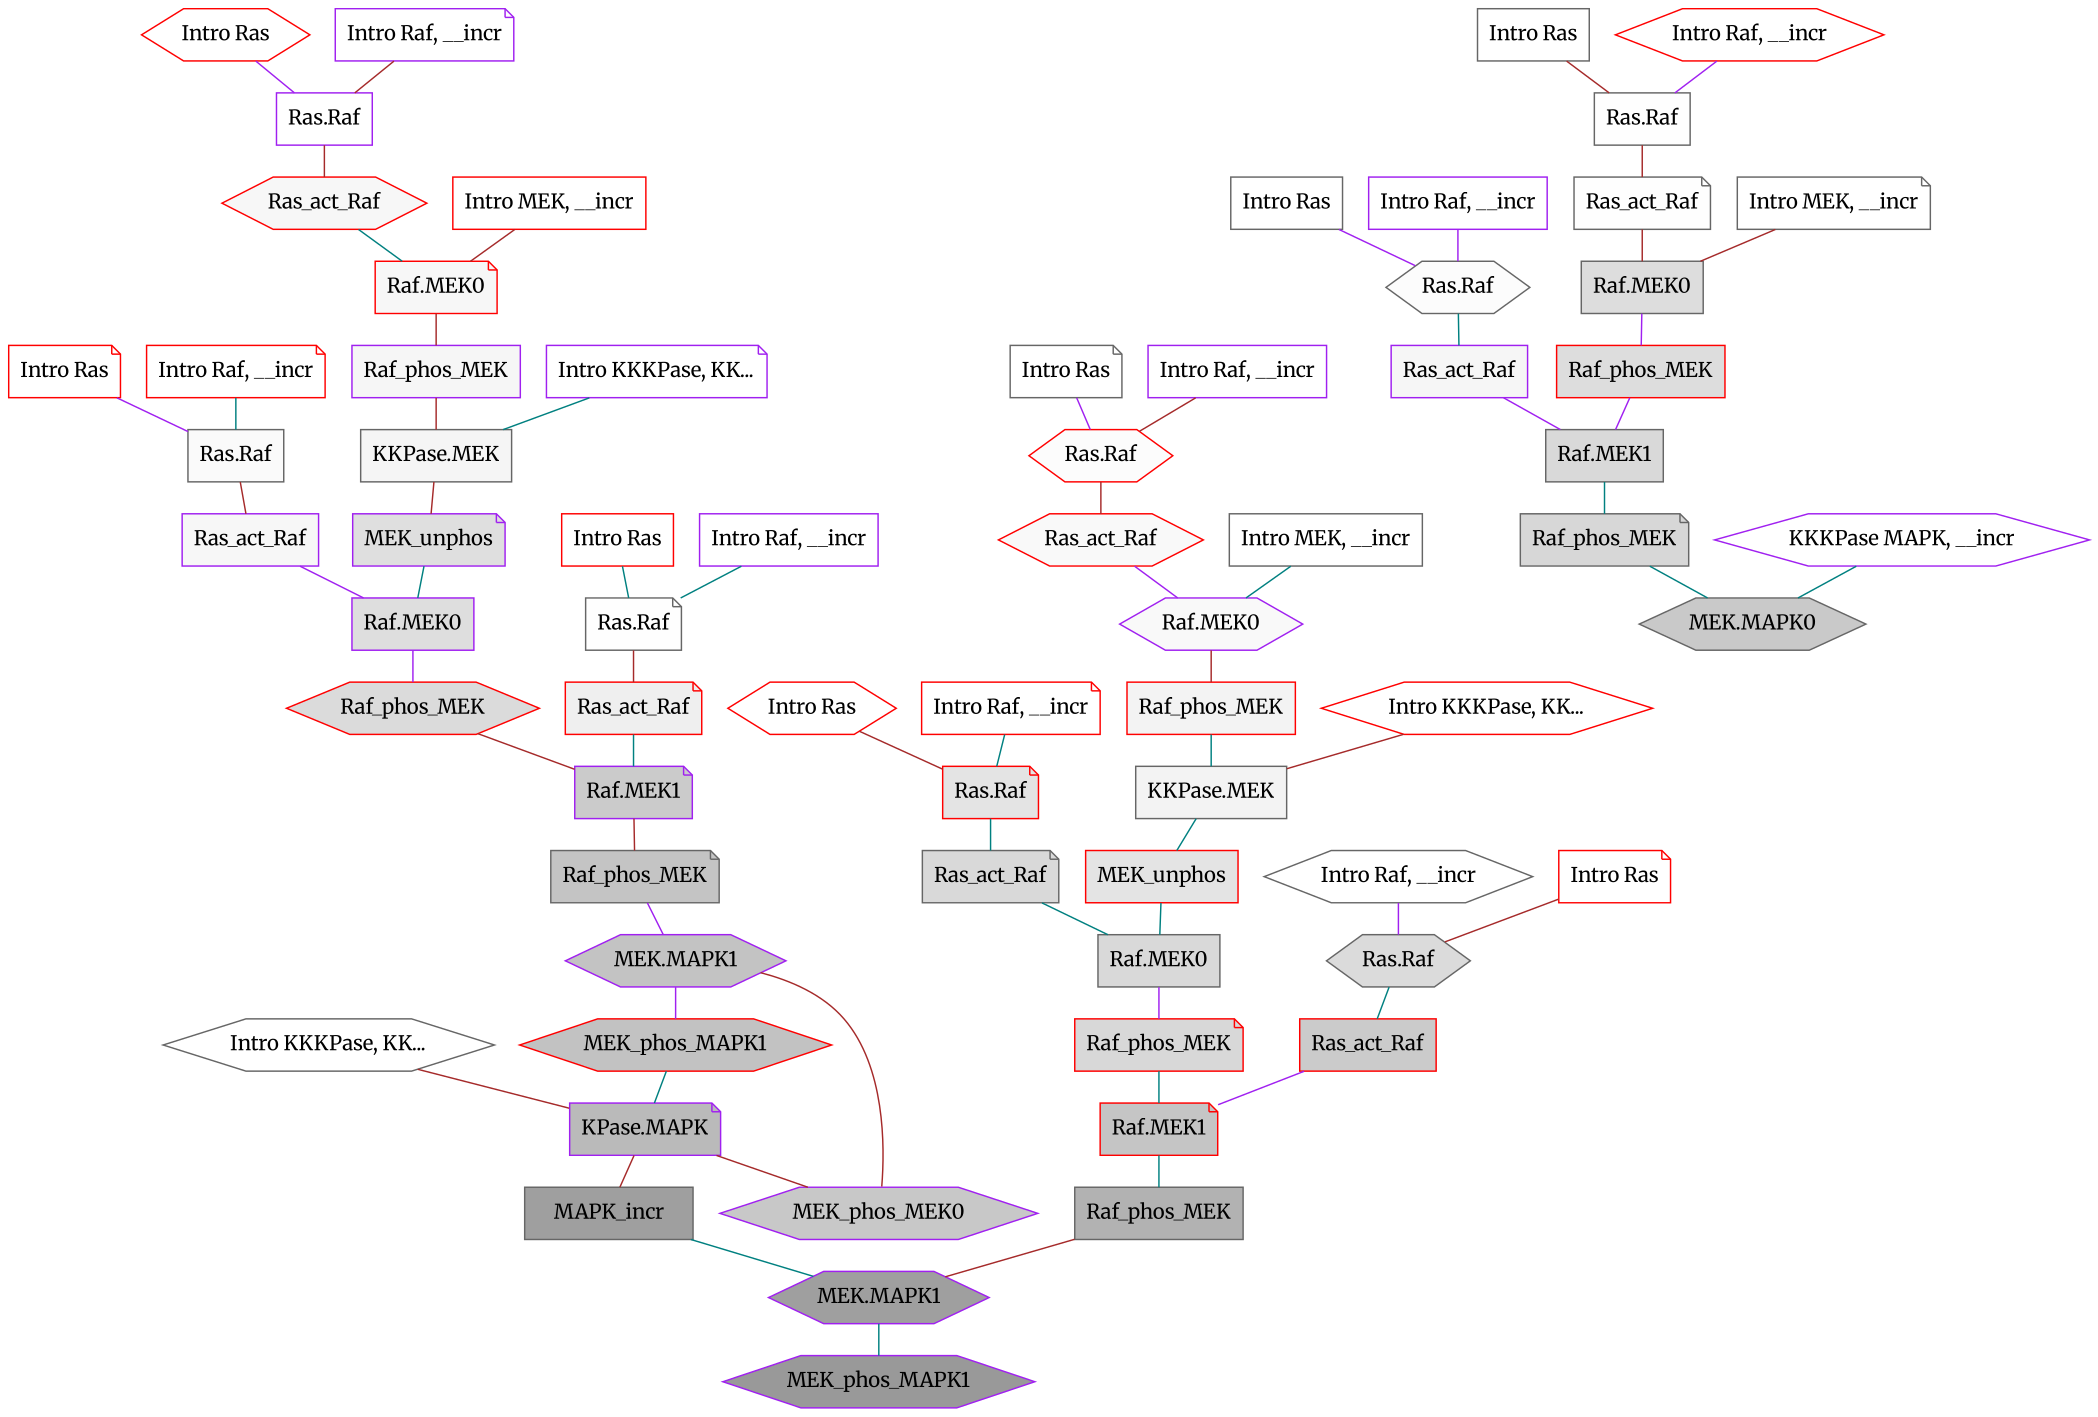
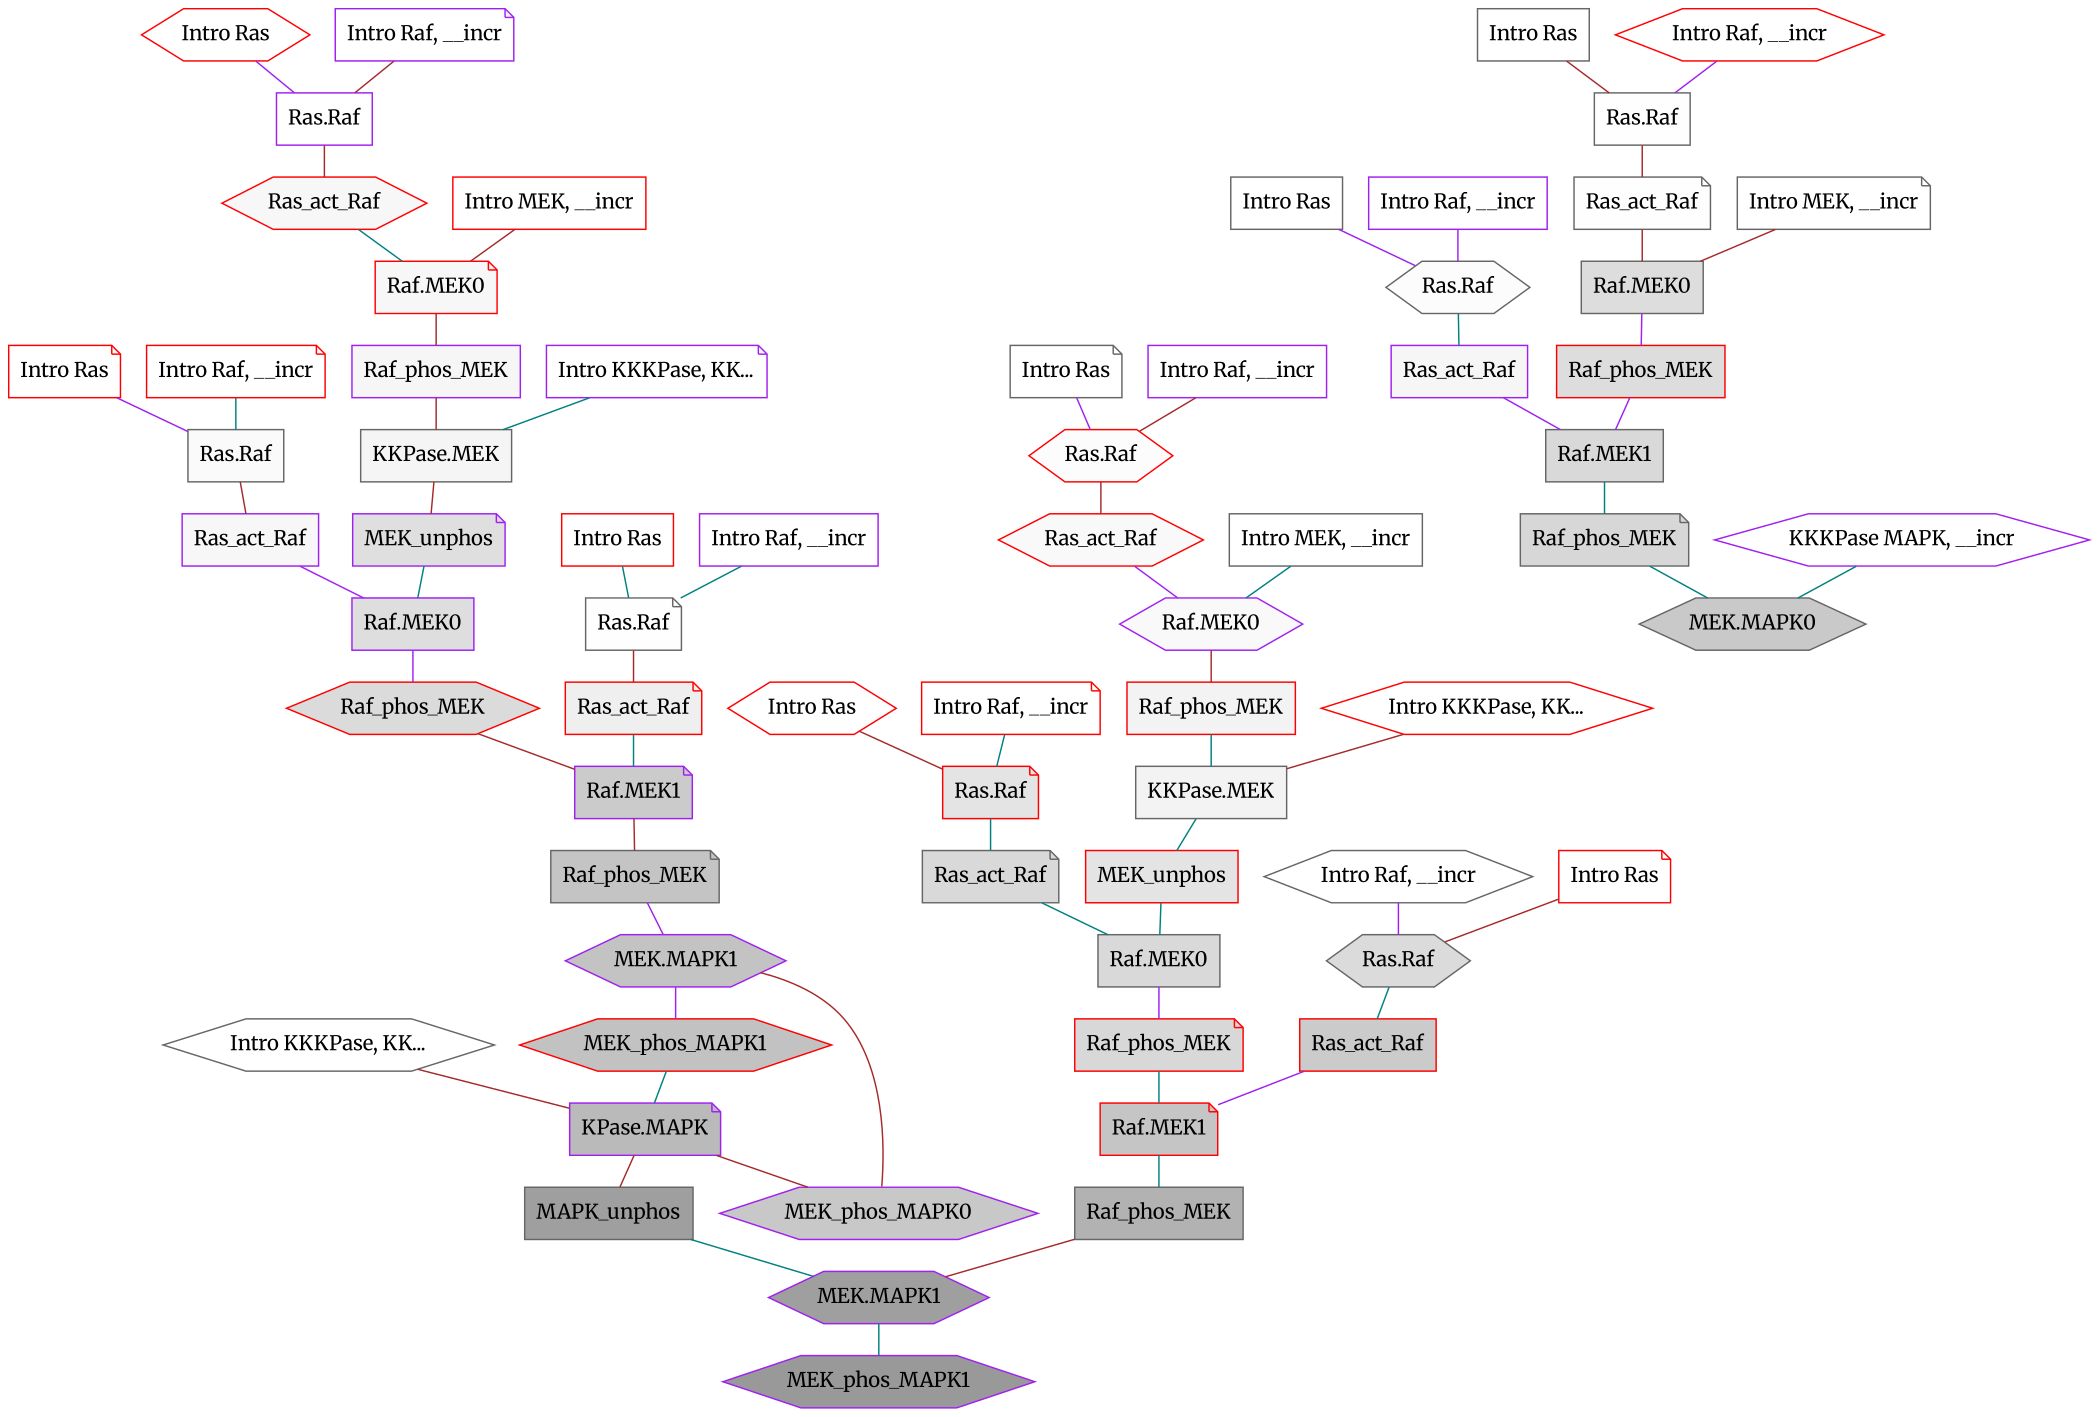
node "MAPK_incr": label "MAPK_incr" -> "MAPK_unphos"
node "MEK_phos_MEK0": label "MEK_phos_MEK0" -> "MEK_phos_MAPK0"
